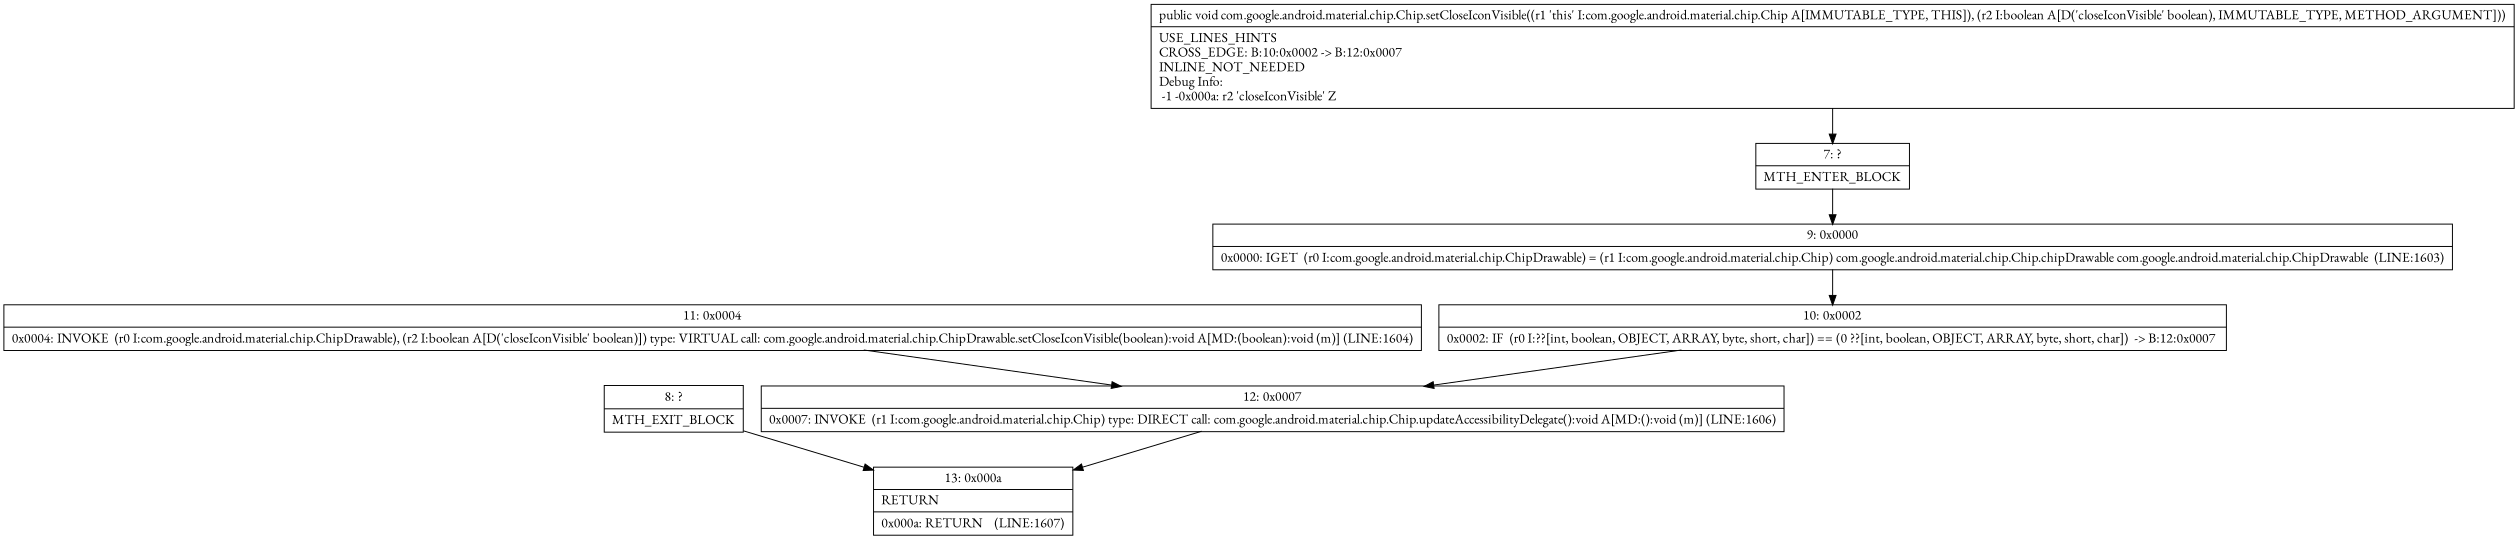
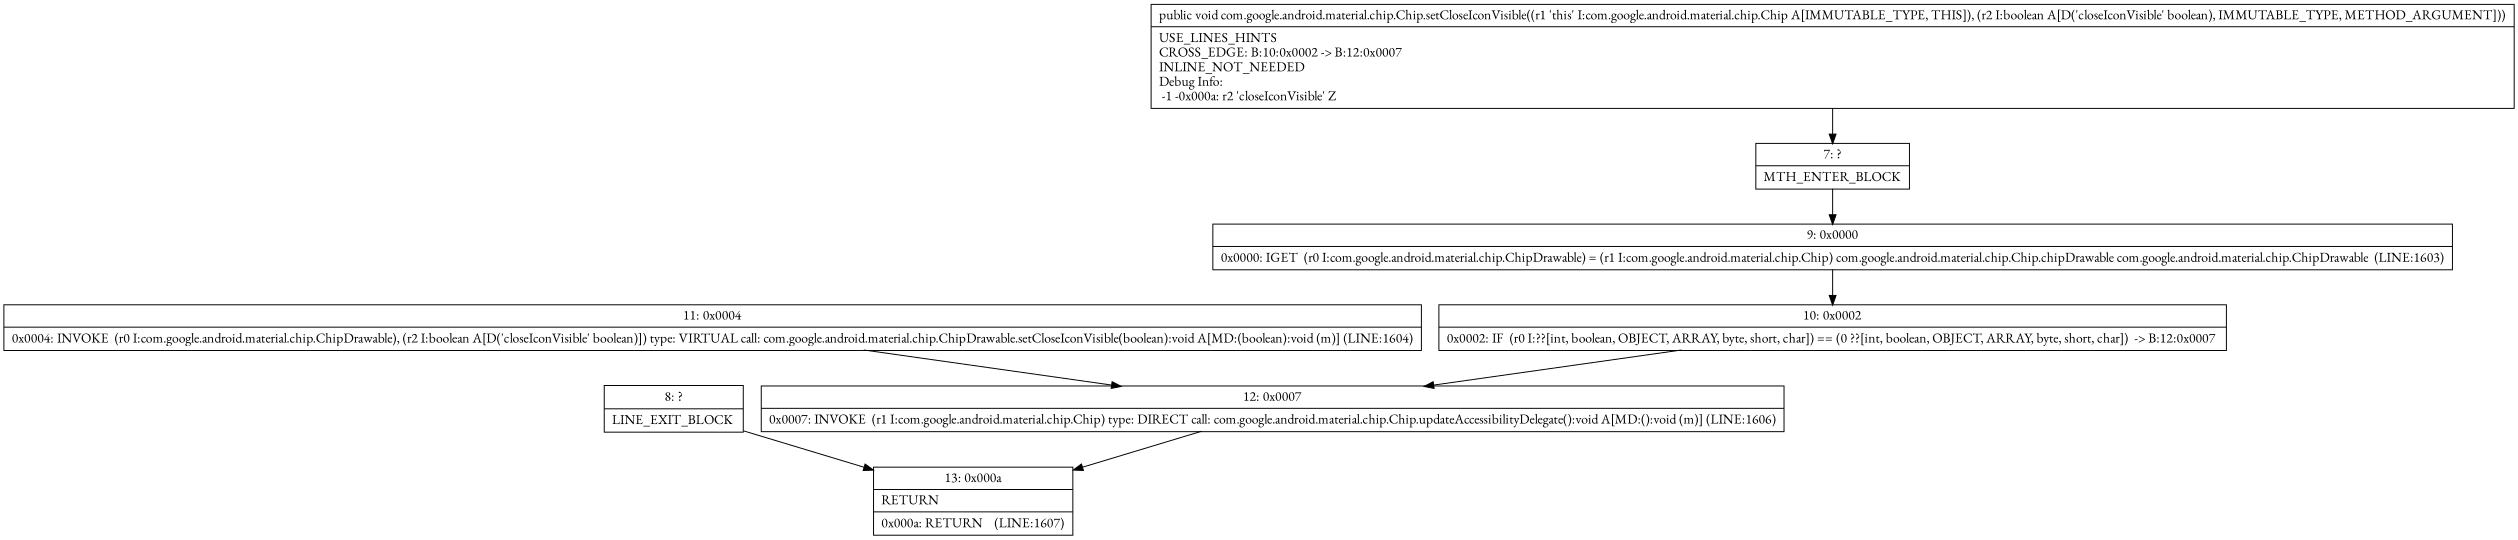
node "8: ?": text "MTH_EXIT_BLOCK" -> "LINE_EXIT_BLOCK"
